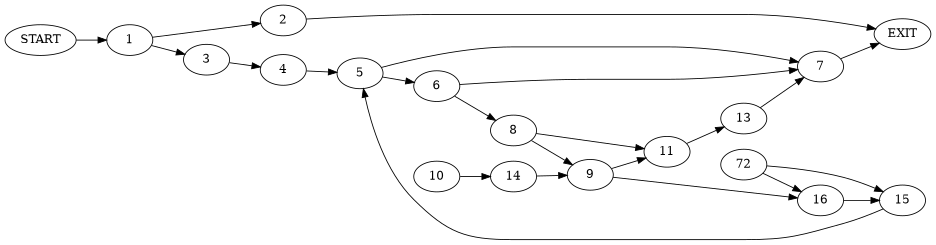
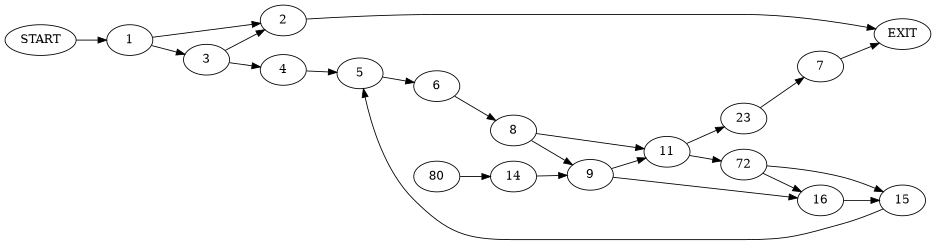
edge "3" -> "2": added
edge "5" -> "7": removed
edge "6" -> "7": removed
node "13": label "13" -> "23"
edge "11" -> "72": added
node "10": label "10" -> "80"
